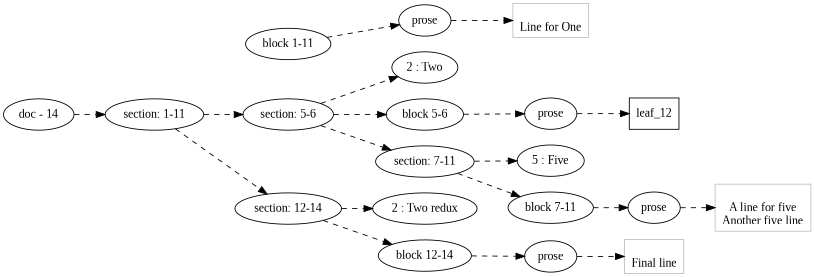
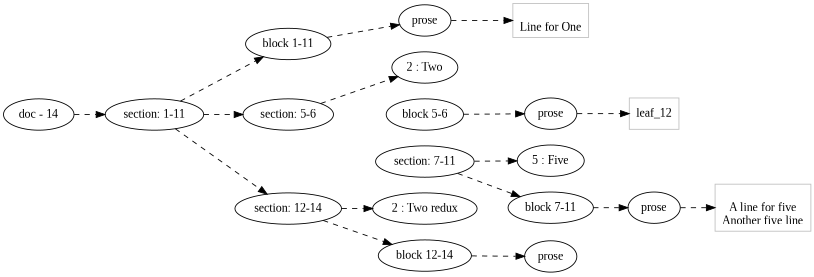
edge "section: 1-11" -> "block 1-11": added
node "leaf_12": color black -> Gray
edge "section: 5-6" -> "block 5-6": removed
edge "section: 5-6" -> "section: 7-11": removed
node "Final line": removed
